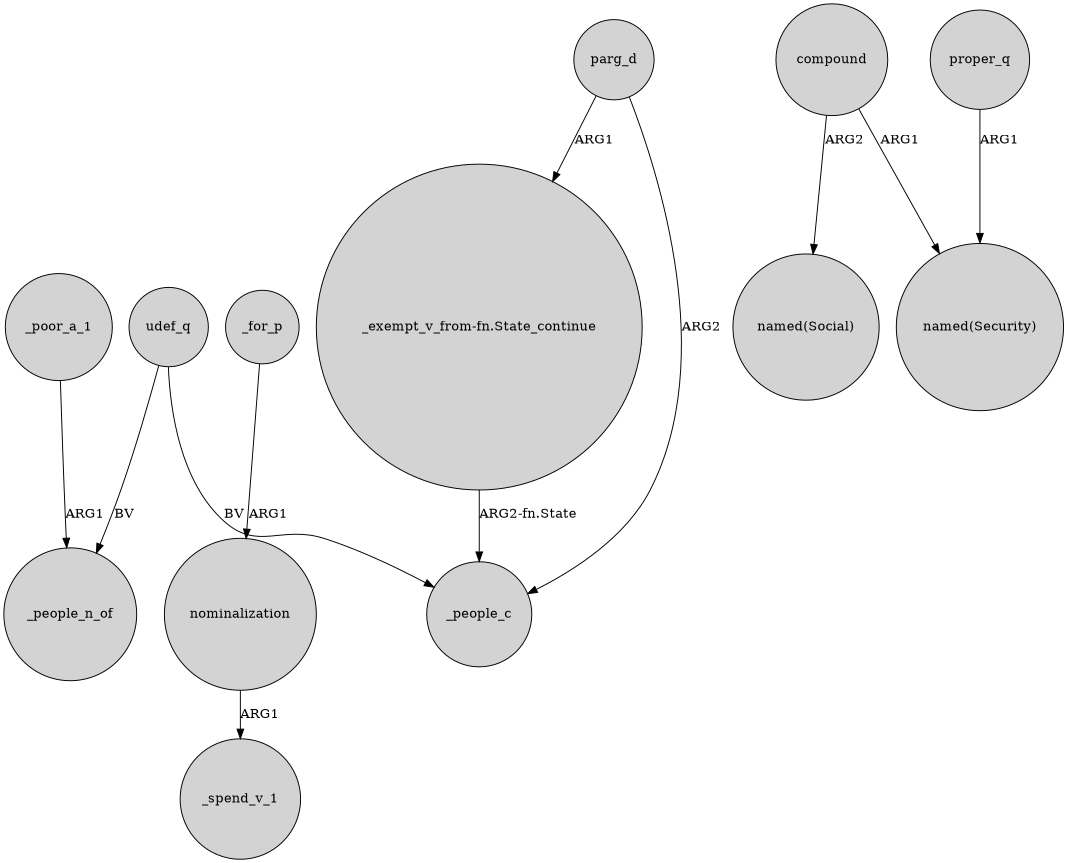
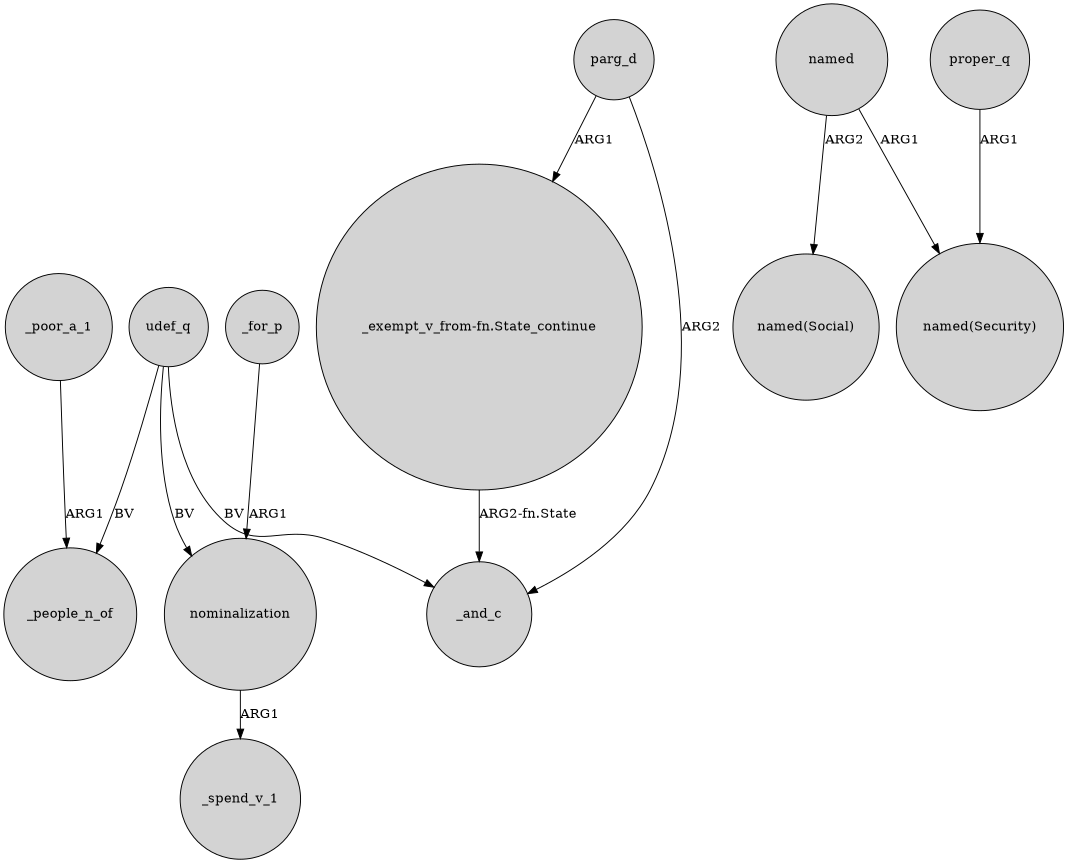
node "compound": label "compound" -> "named"
edge "udef_q" -> "nominalization": added, label "BV"
node "_people_c": label "_people_c" -> "_and_c"
